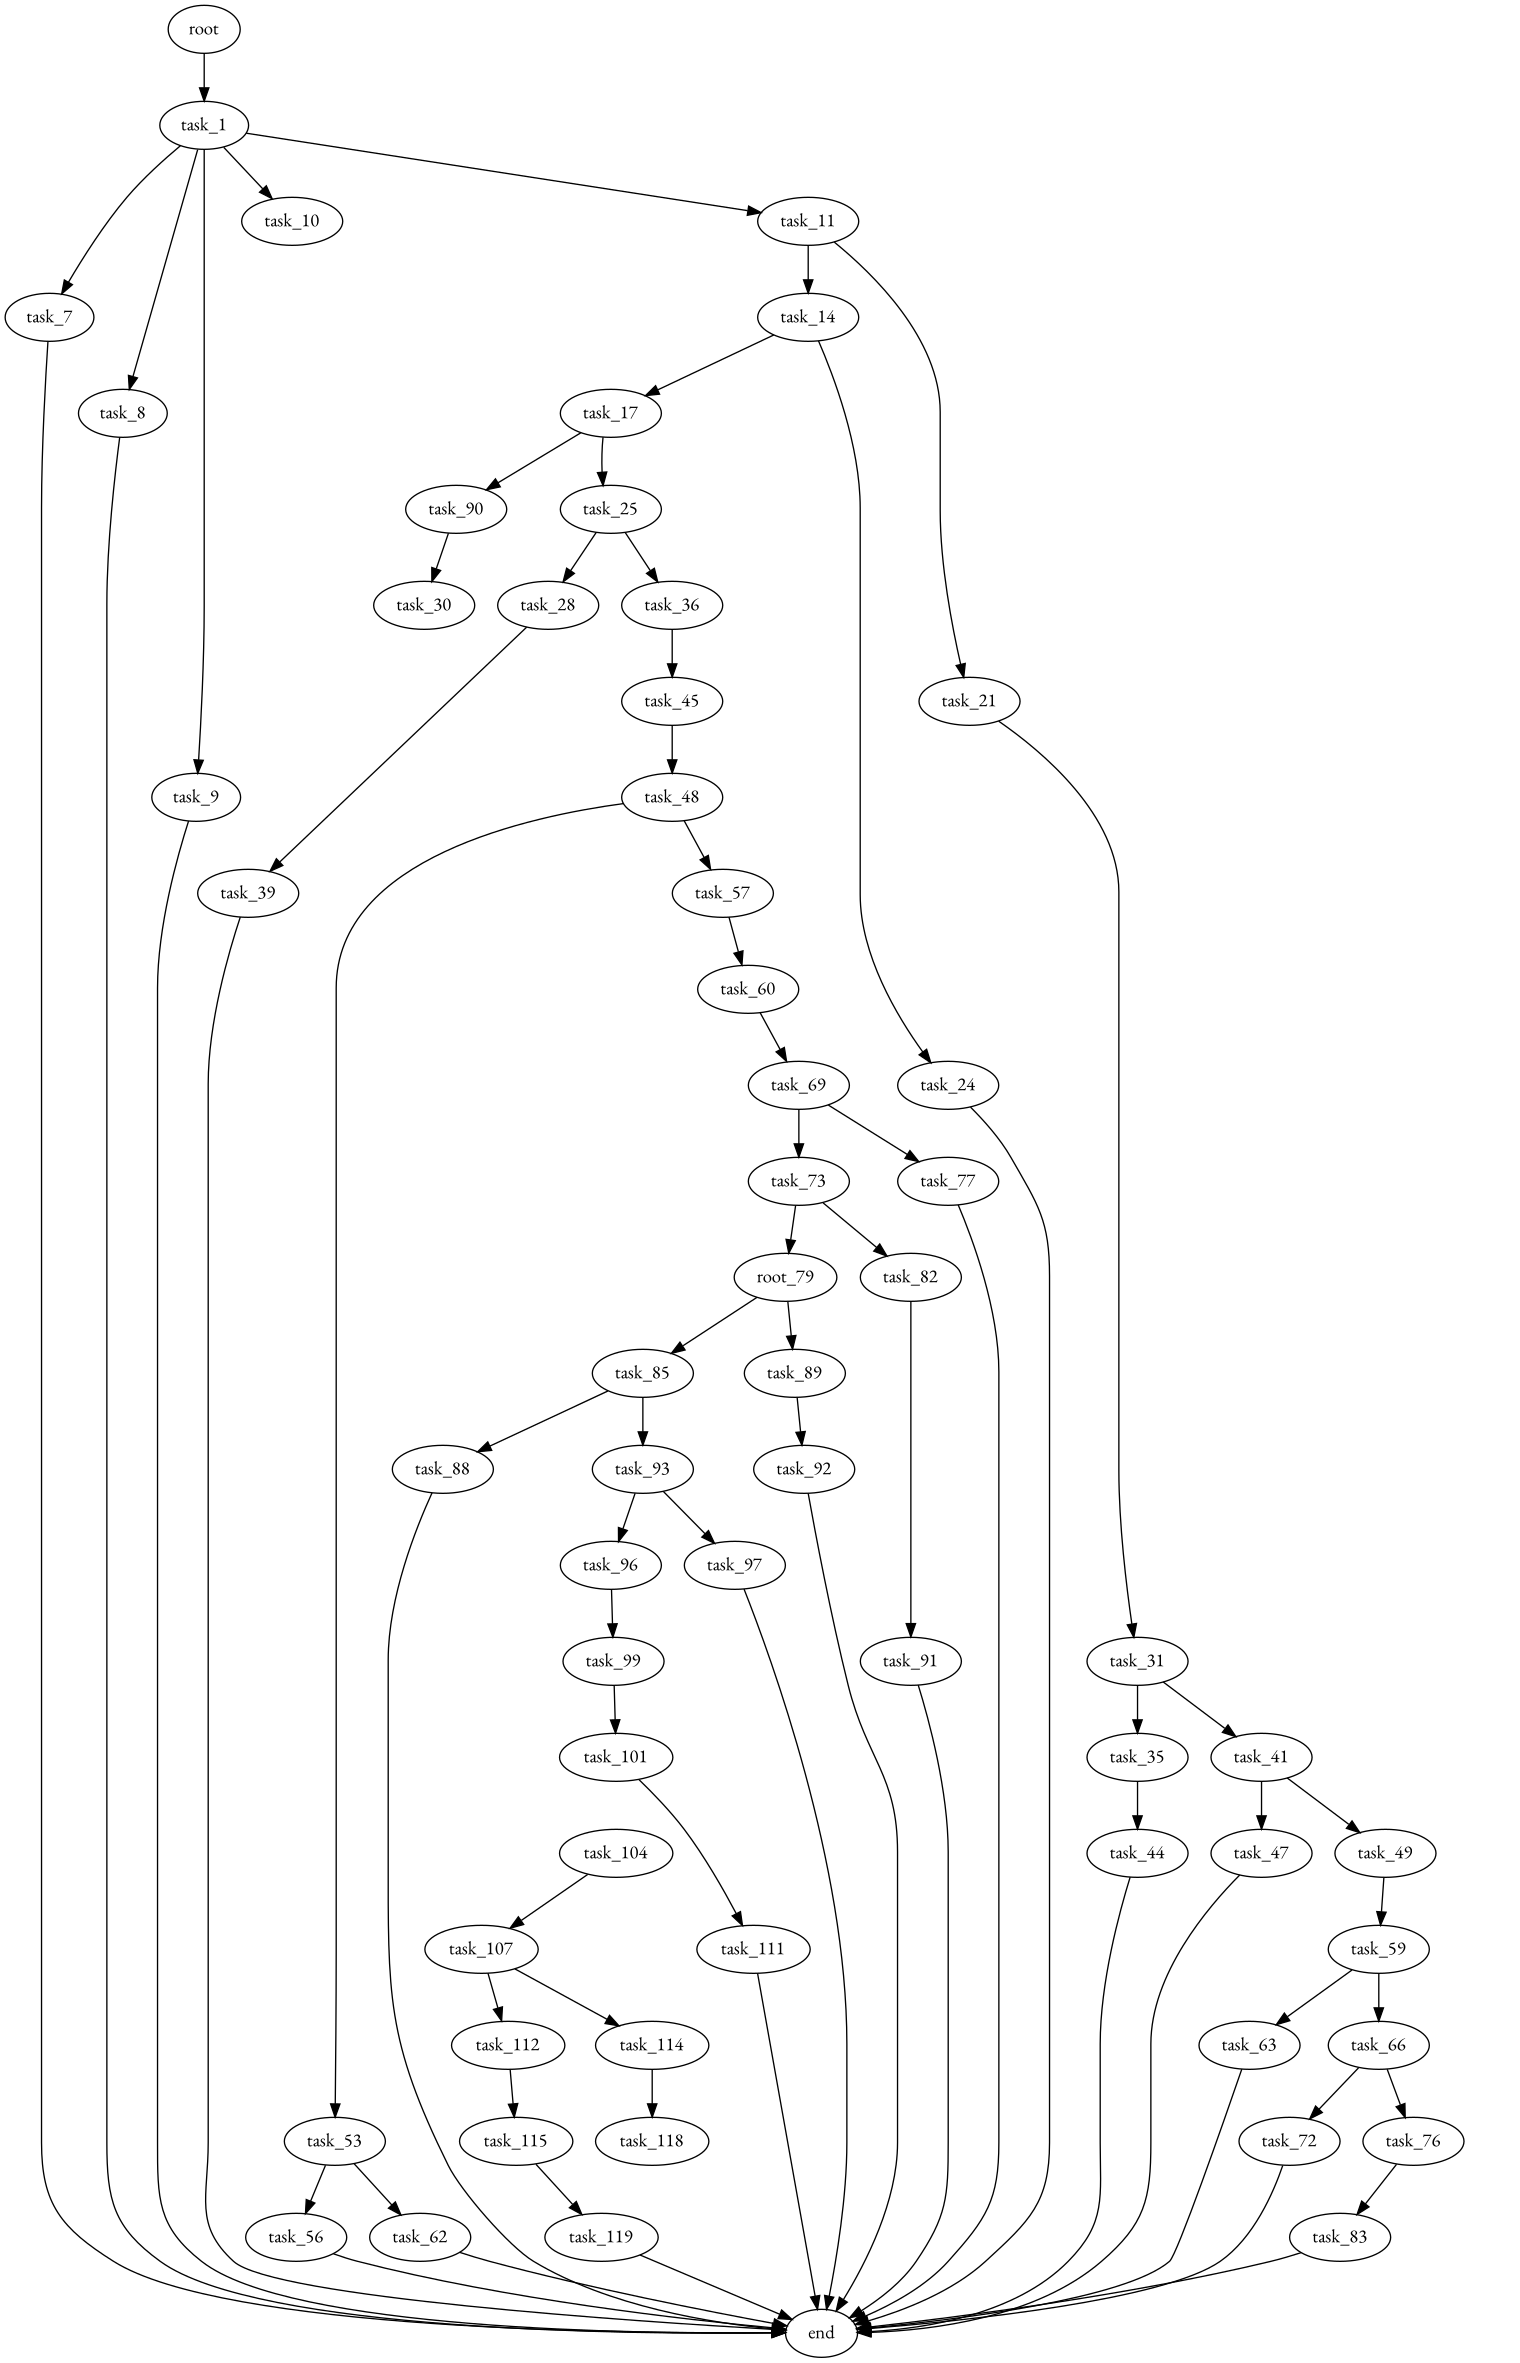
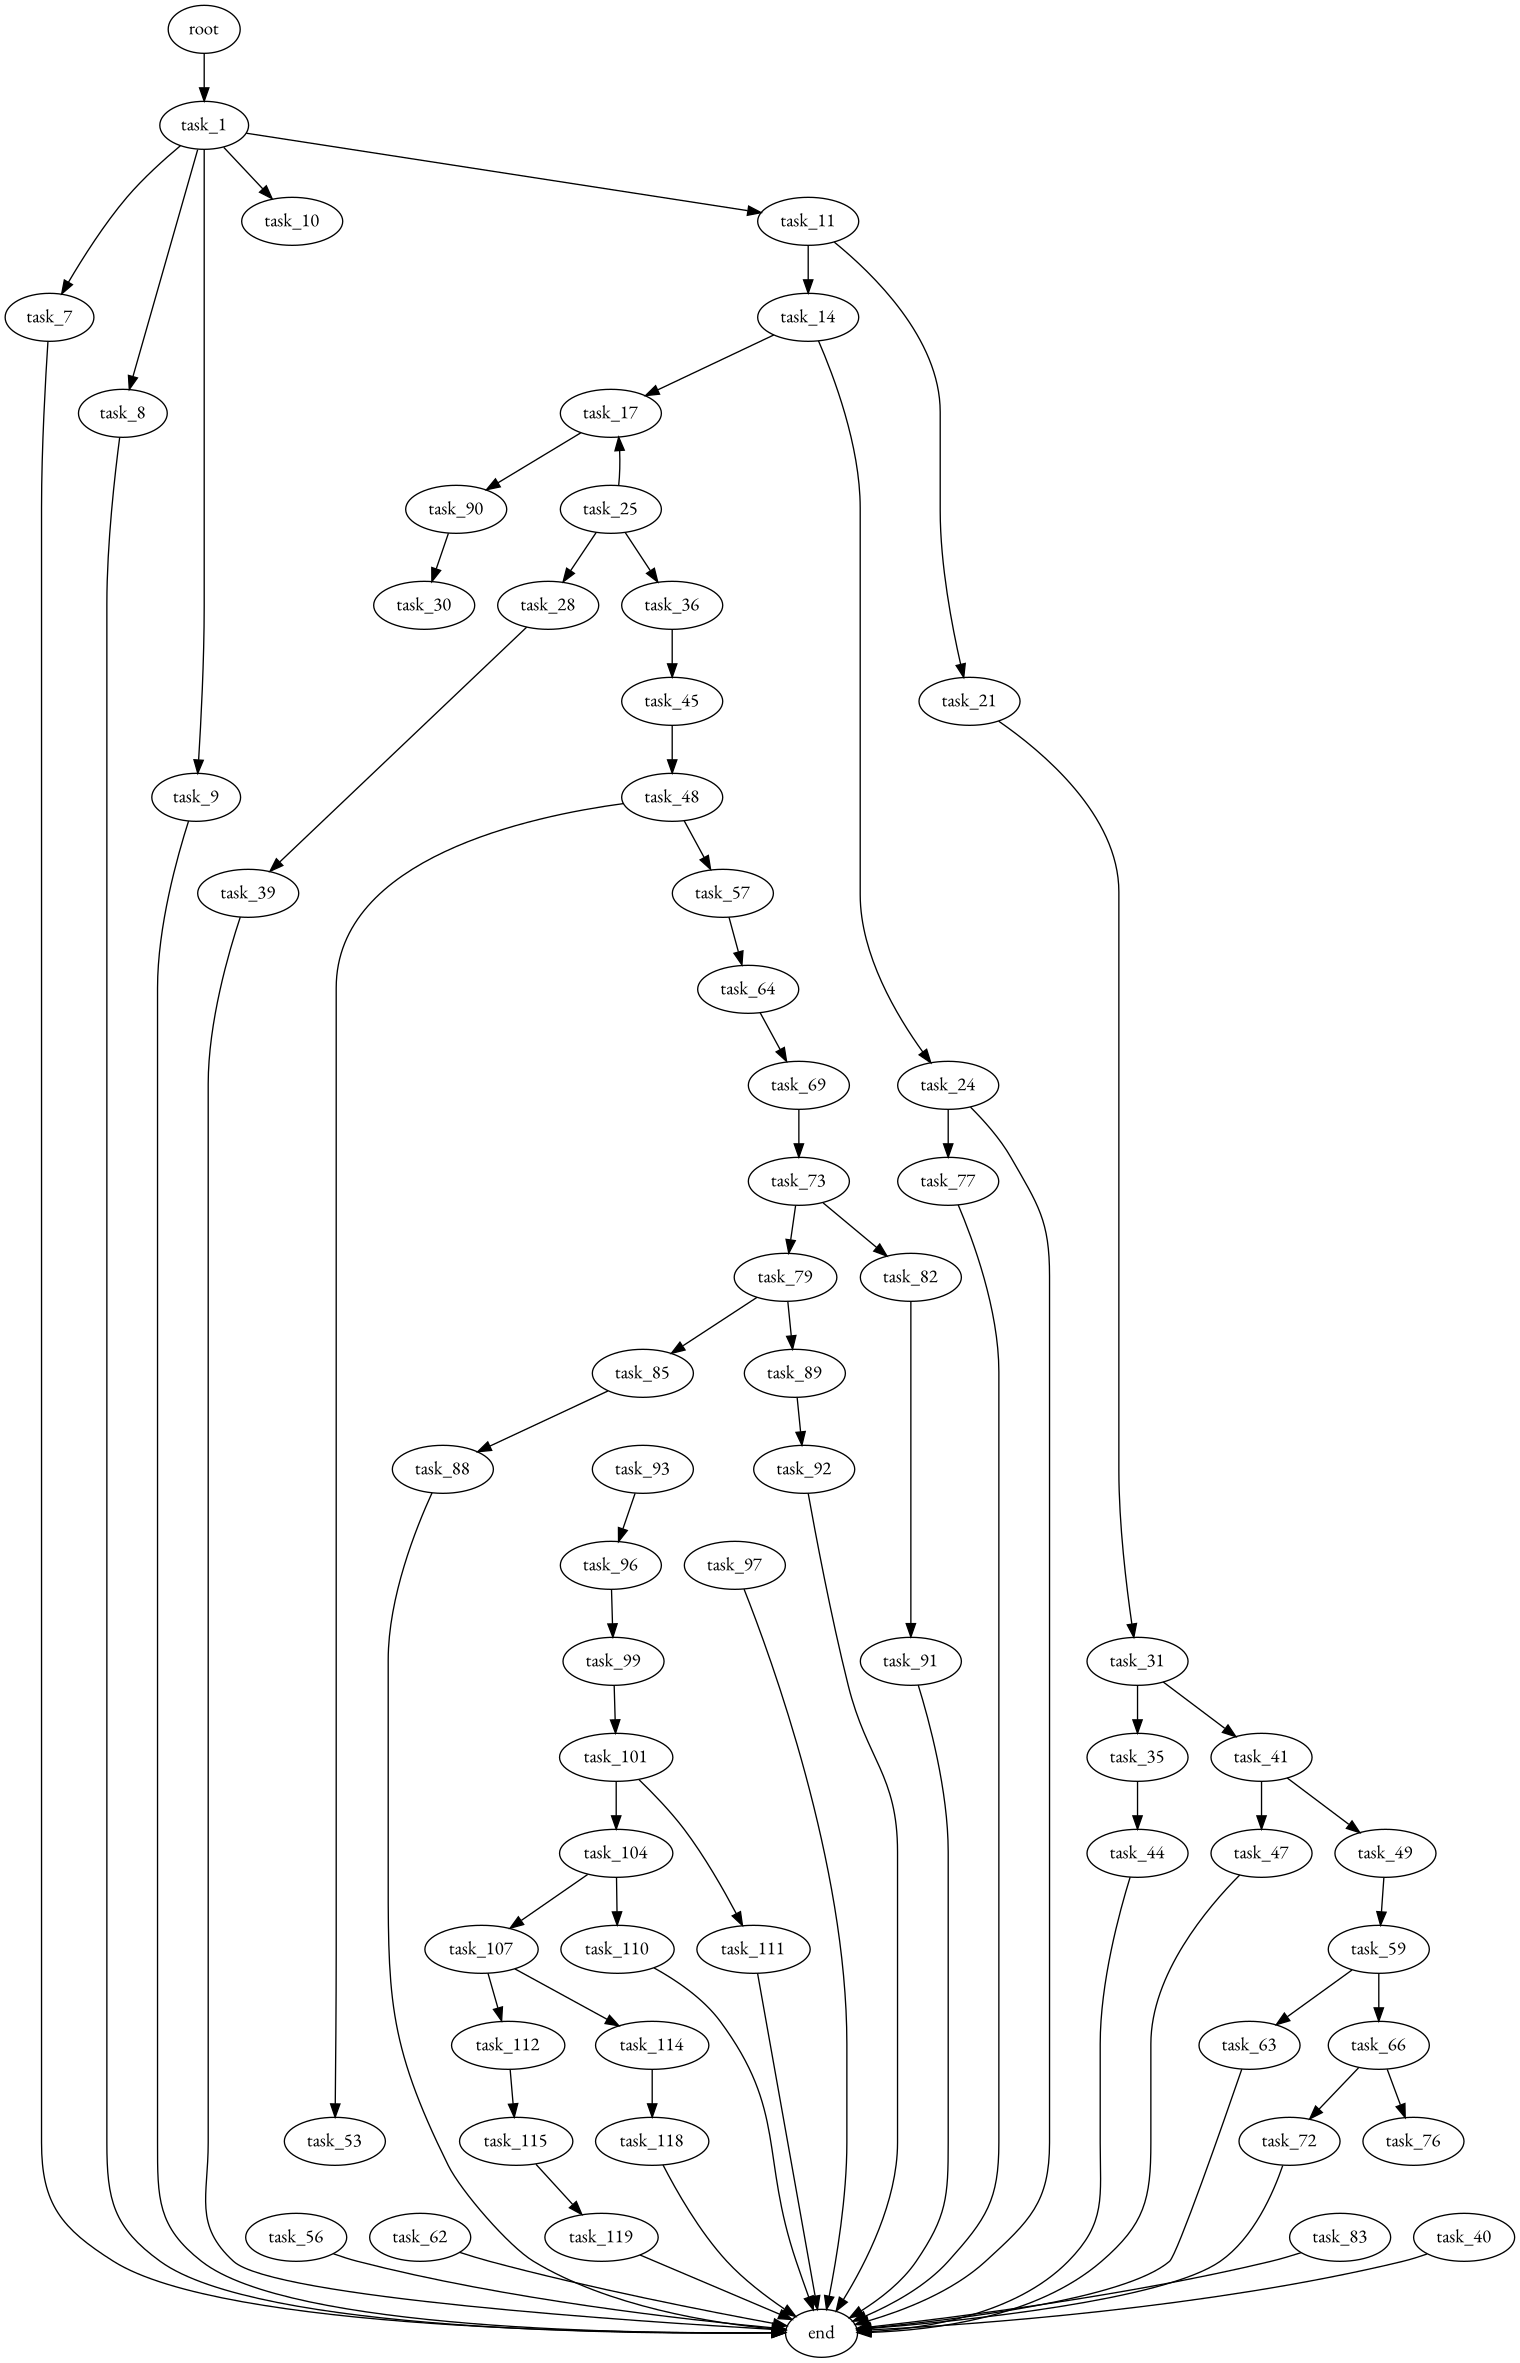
edge "task_17" -> "task_25": reversed
node "task_60": label "task_60" -> "task_64"
edge "task_69" -> "task_77": now "task_24" -> "task_77"
node "root_79": label "root_79" -> "task_79"
edge "task_85" -> "task_93": removed
edge "task_93" -> "task_97": removed
edge "task_101" -> "task_104": added
node "task_110": added
edge "task_53" -> "task_56": removed
edge "task_53" -> "task_62": removed
edge "task_76" -> "task_83": removed
node "task_40": added
edge "task_118" -> "end": added
